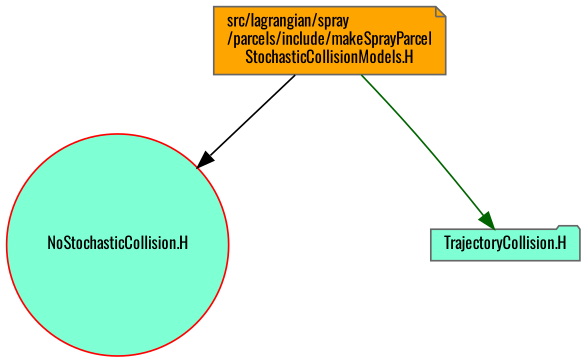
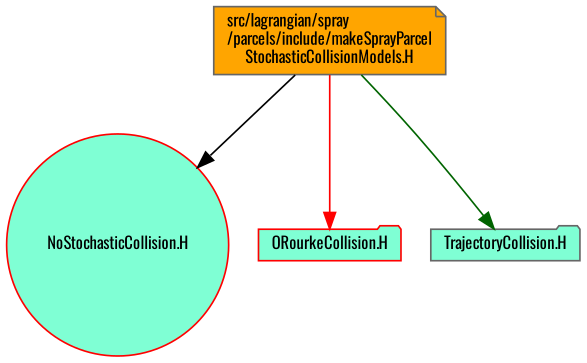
node "ORourkeCollision.H": added
